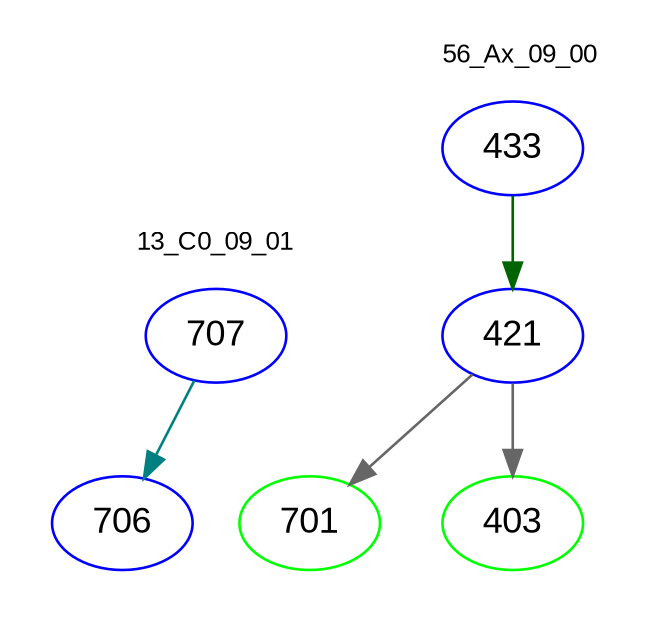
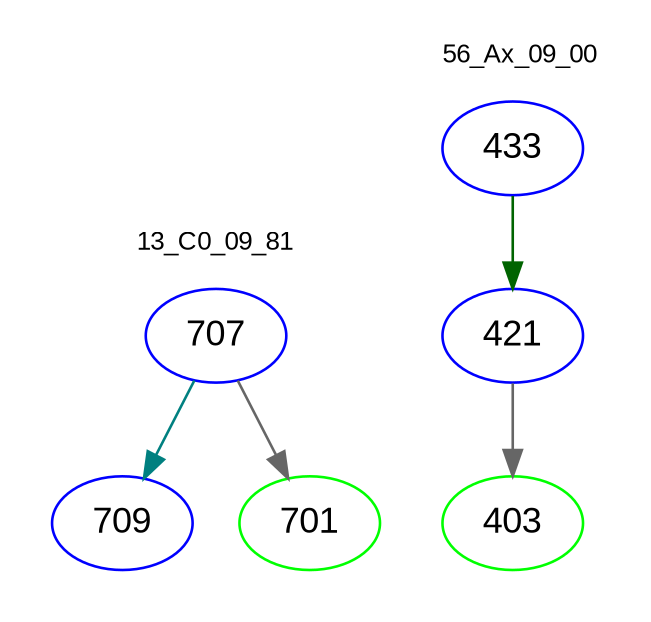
cluster "13_C0_09_01": label "13_C0_09_01" -> "13_C0_09_81"
edge "421" -> "701": now "707" -> "701"
node "706": label "706" -> "709"
